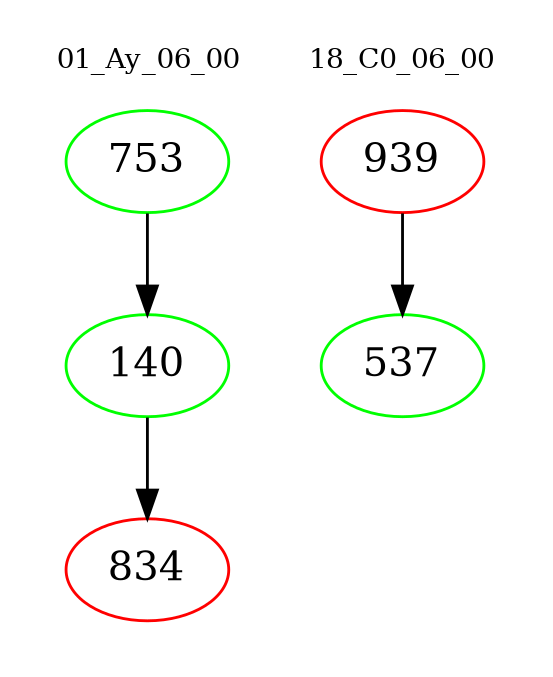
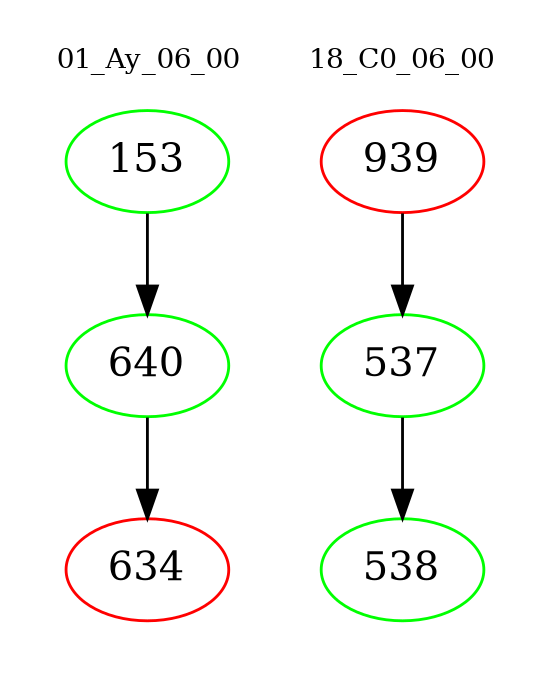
node "753": label "753" -> "153"
node "140": label "140" -> "640"
node "834": label "834" -> "634"
node "538": added
